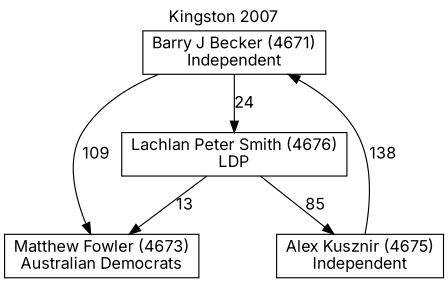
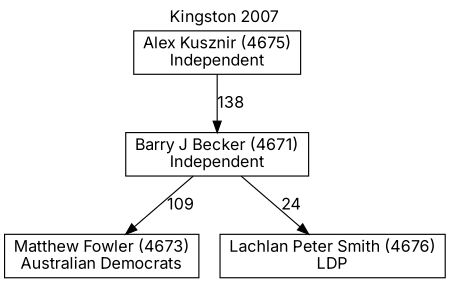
edge "Lachlan Peter Smith (4676) LDP" -> "Matthew Fowler (4673) Australian Democrats": removed, label "13"
edge "Lachlan Peter Smith (4676) LDP" -> "Alex Kusznir (4675) Independent": removed, label "85"
